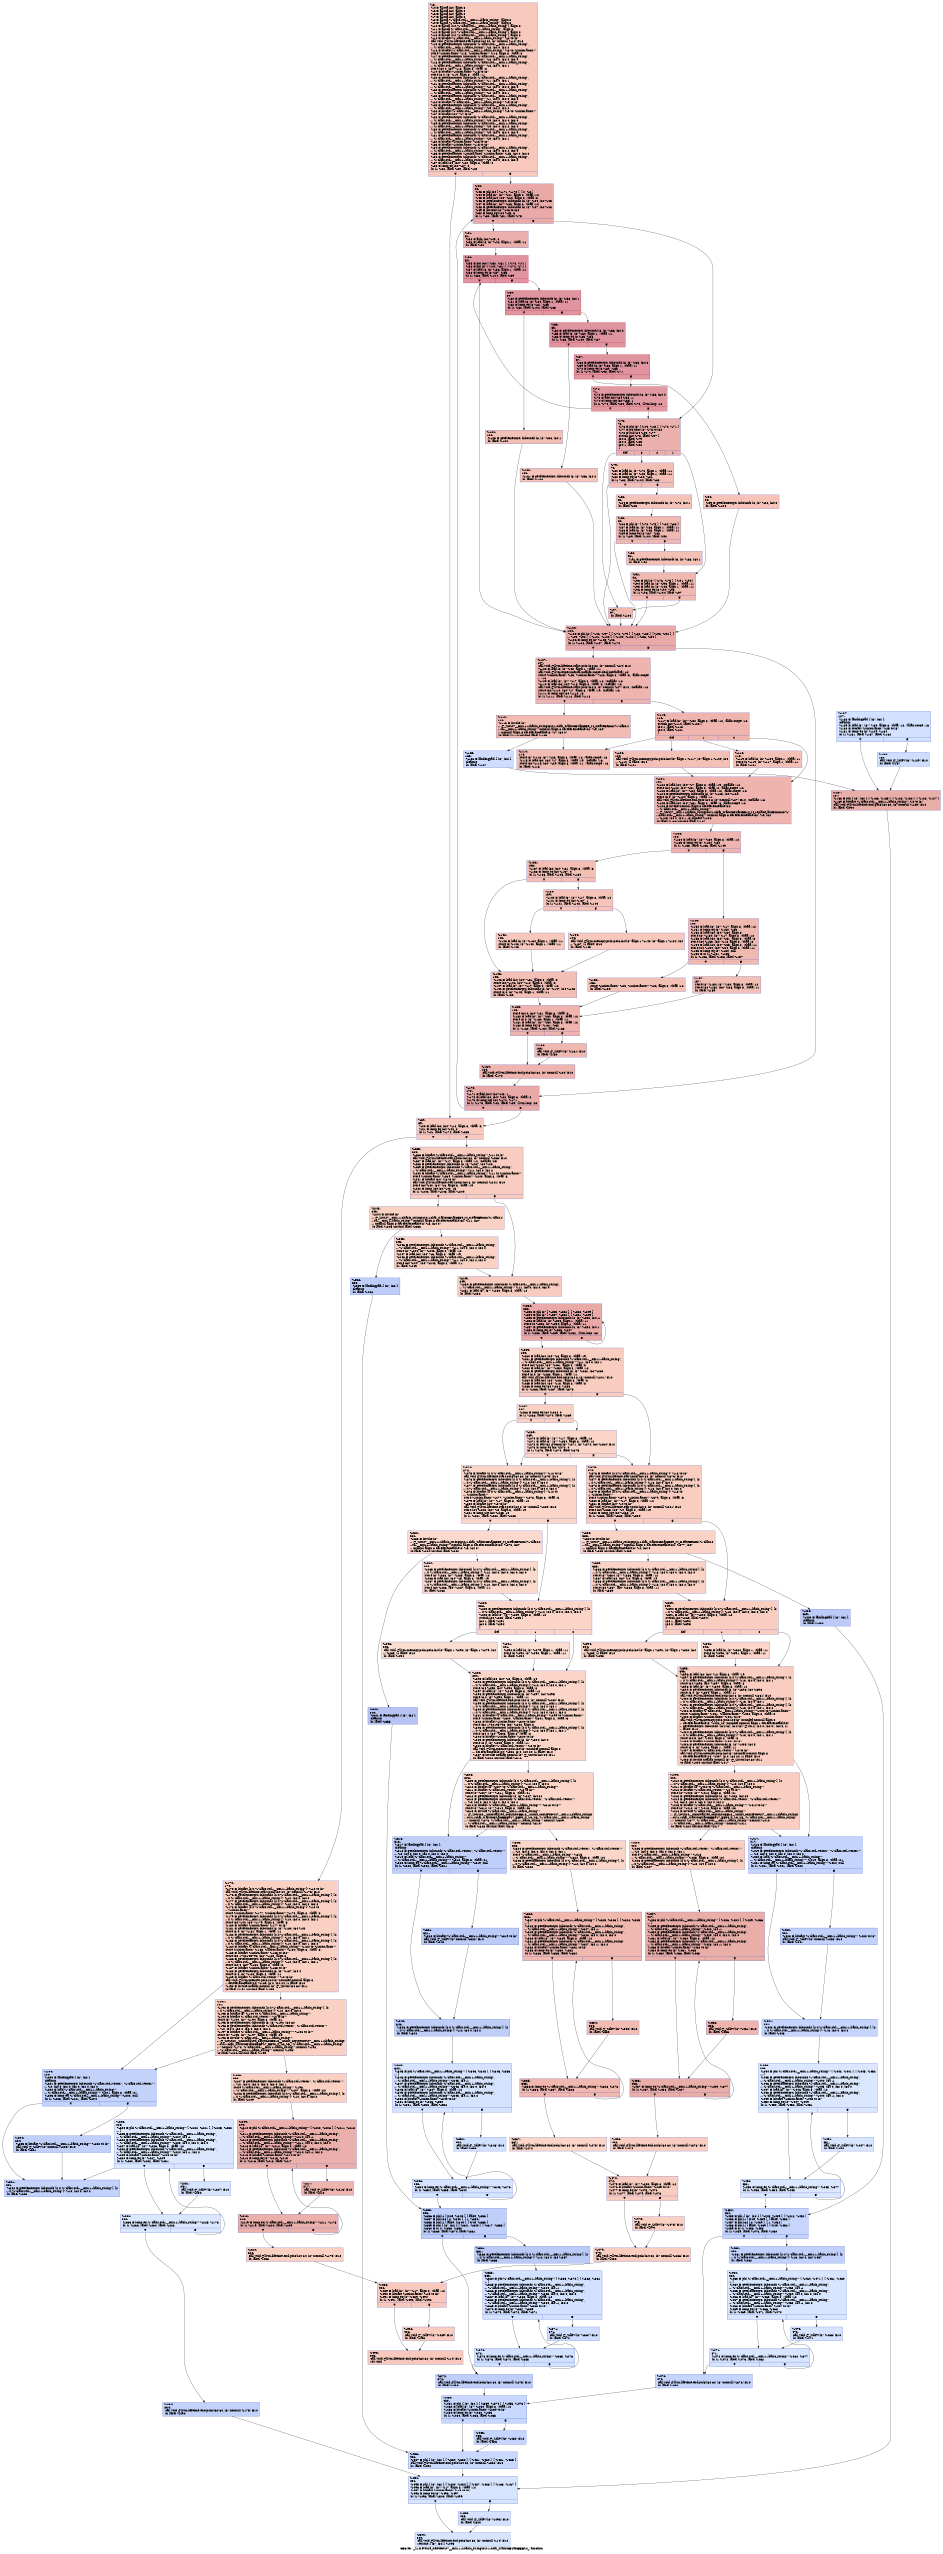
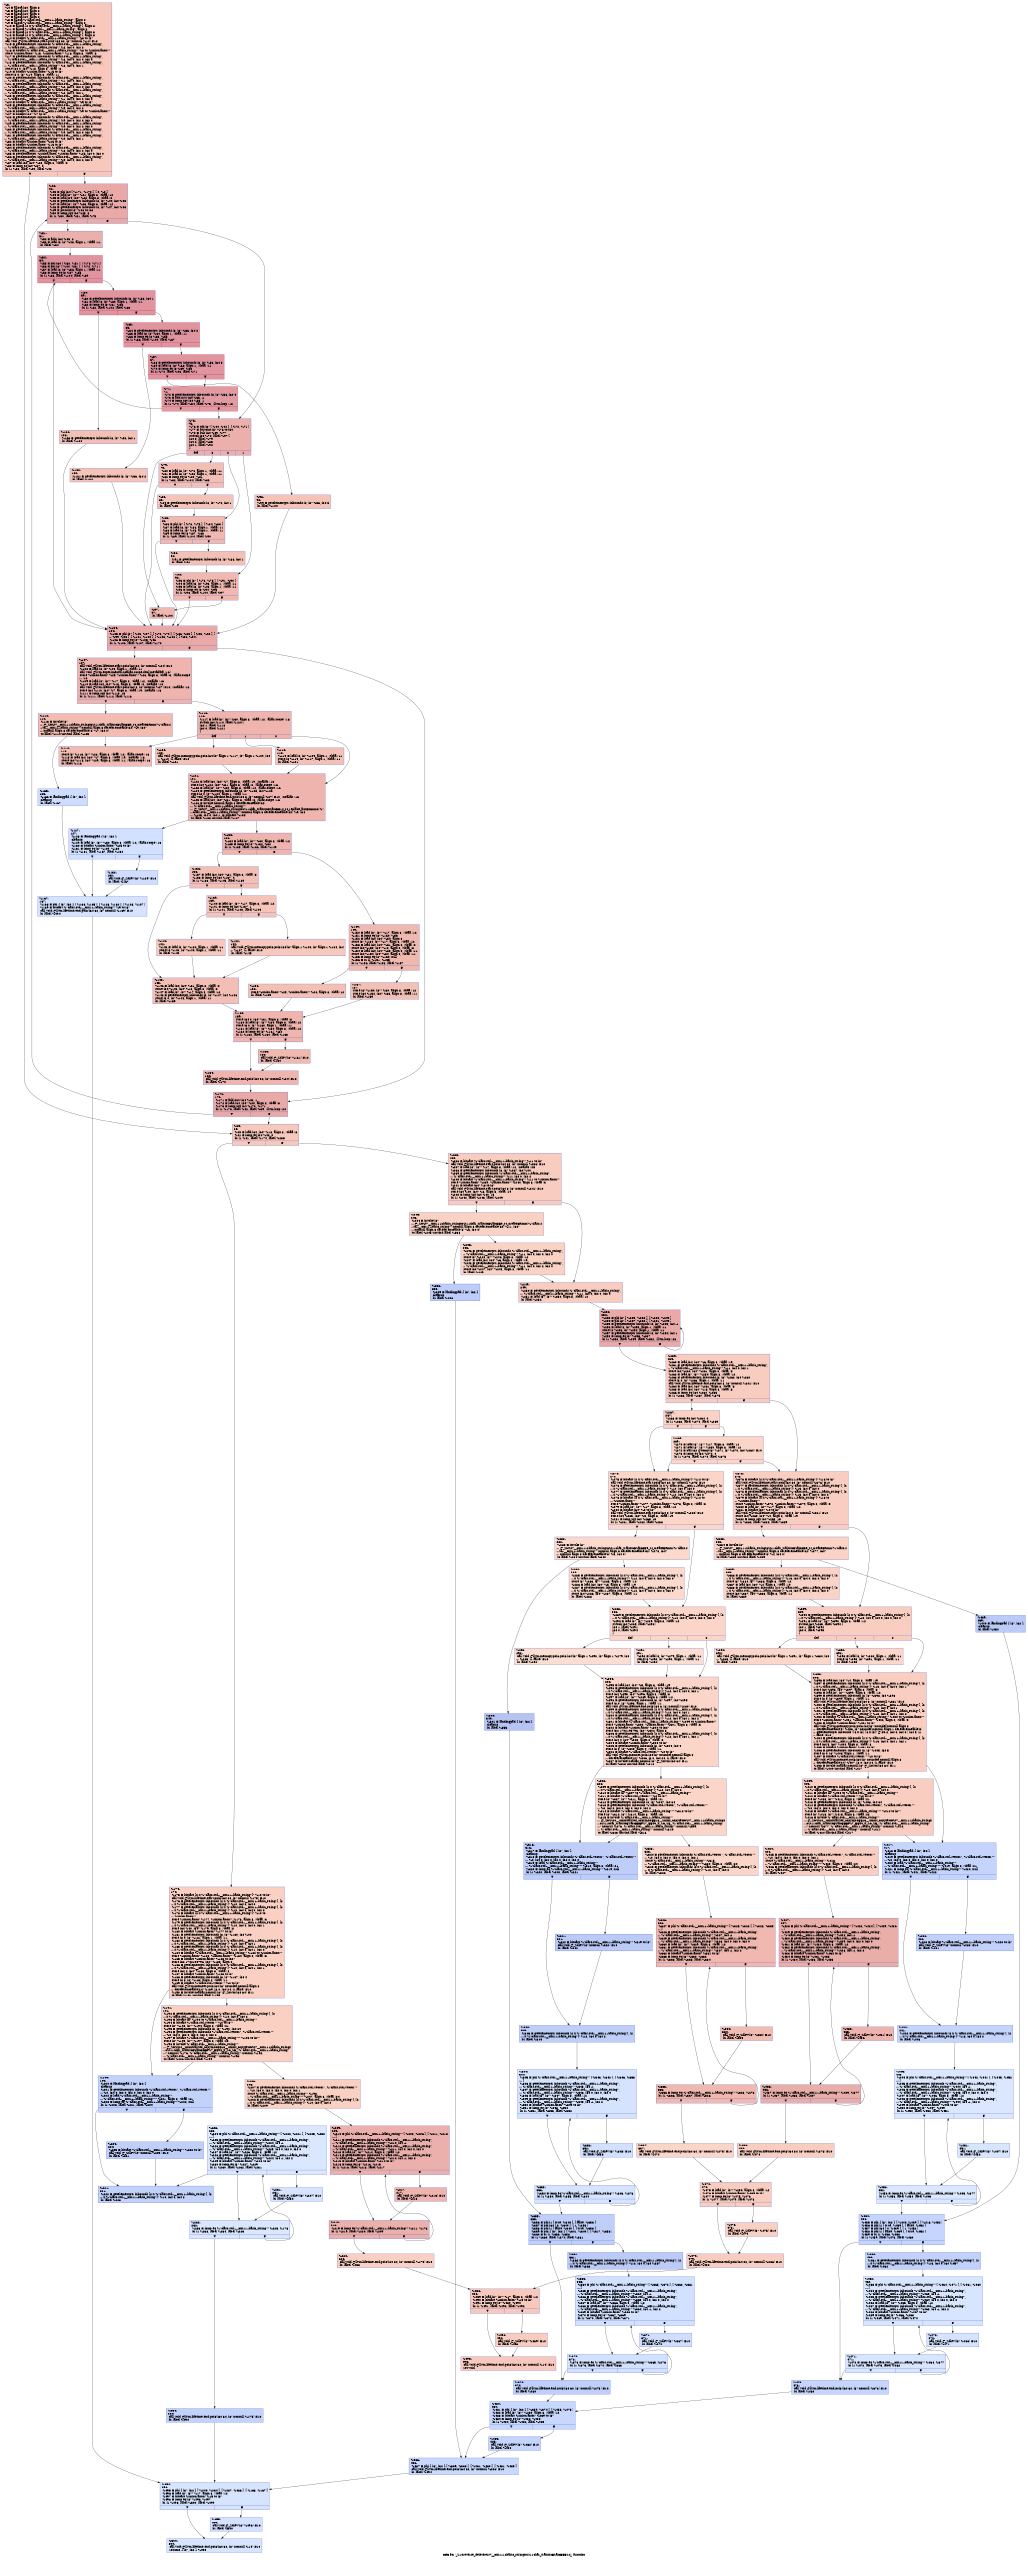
edge "%75:" -> "%85:": added
node "%167:": fillcolor #d0473d70 -> #a1c0ff70
edge "%121:" -> "%127:": added
